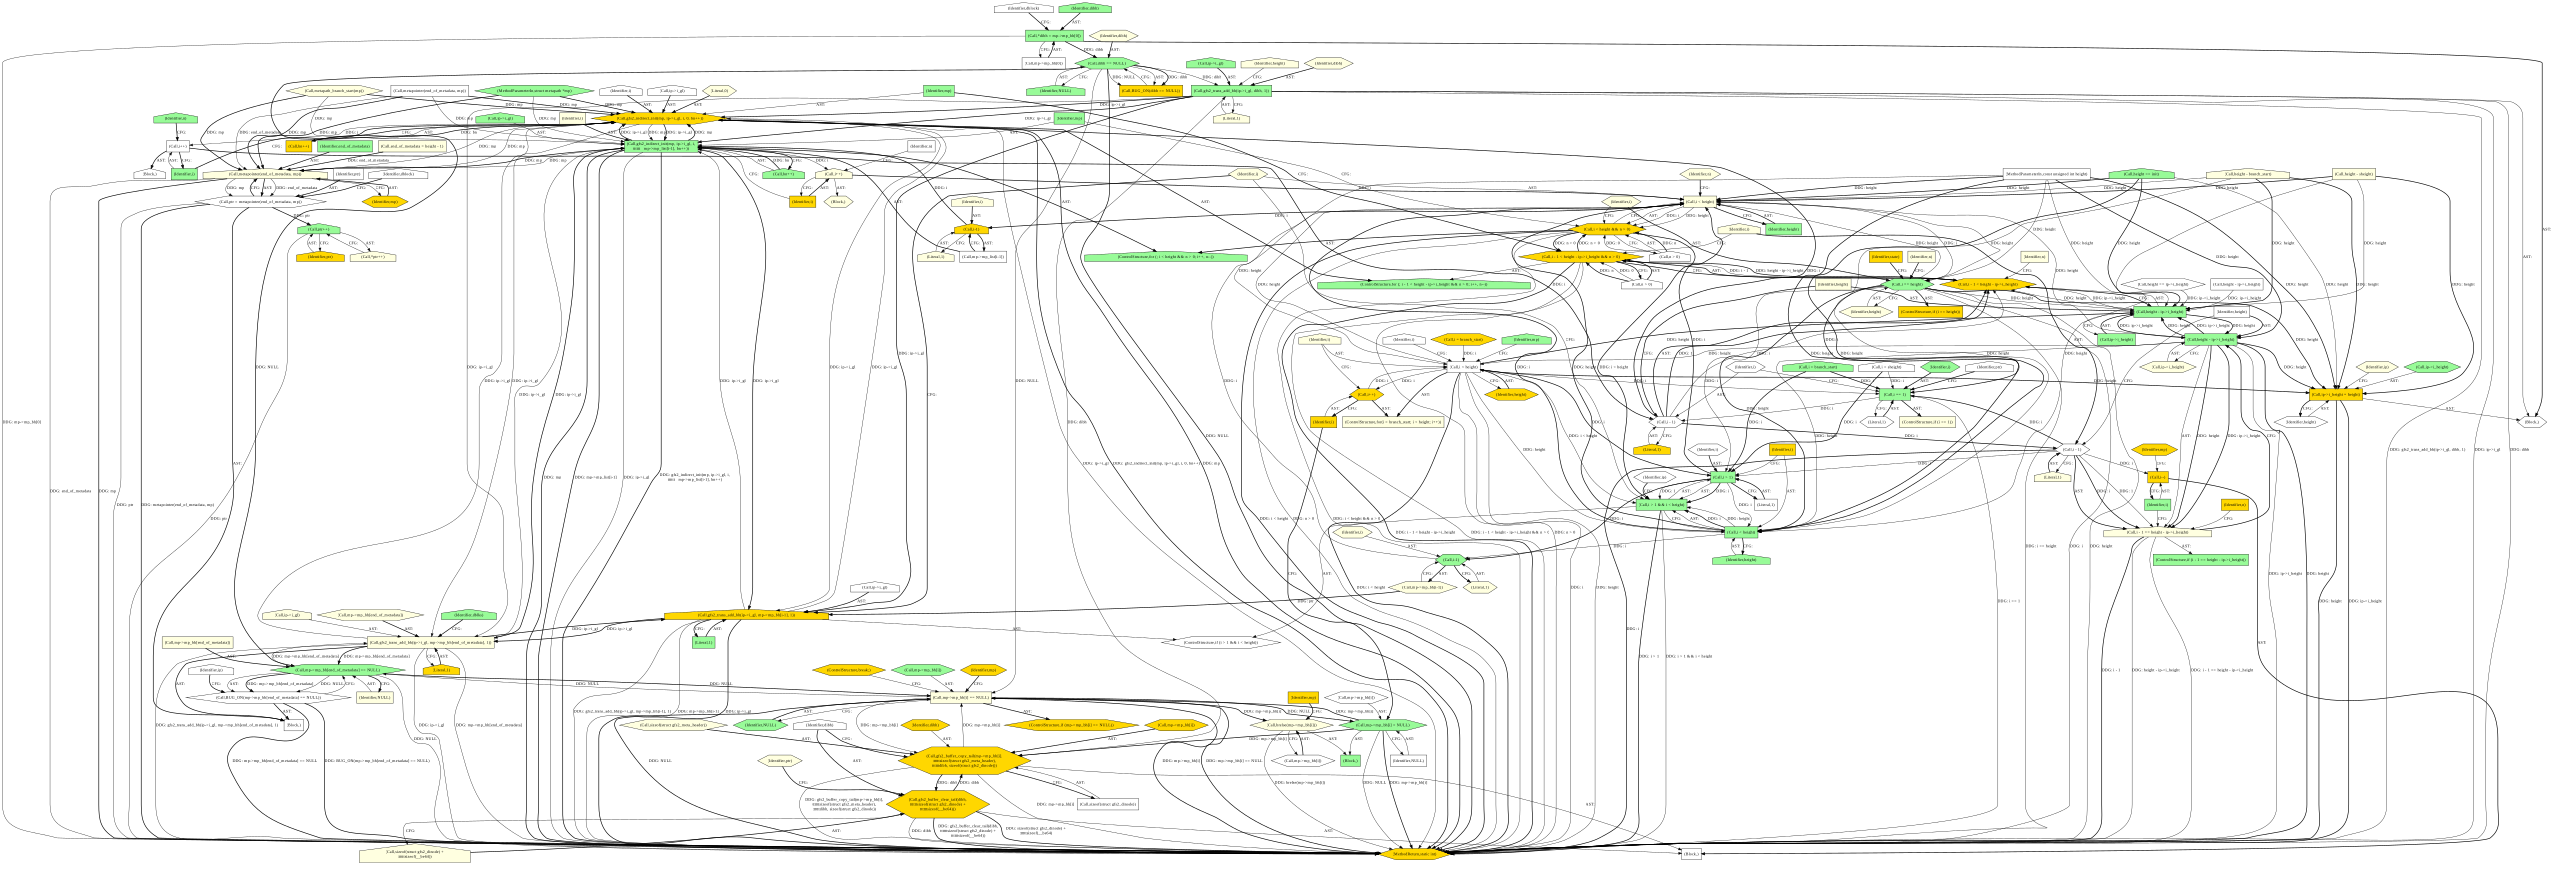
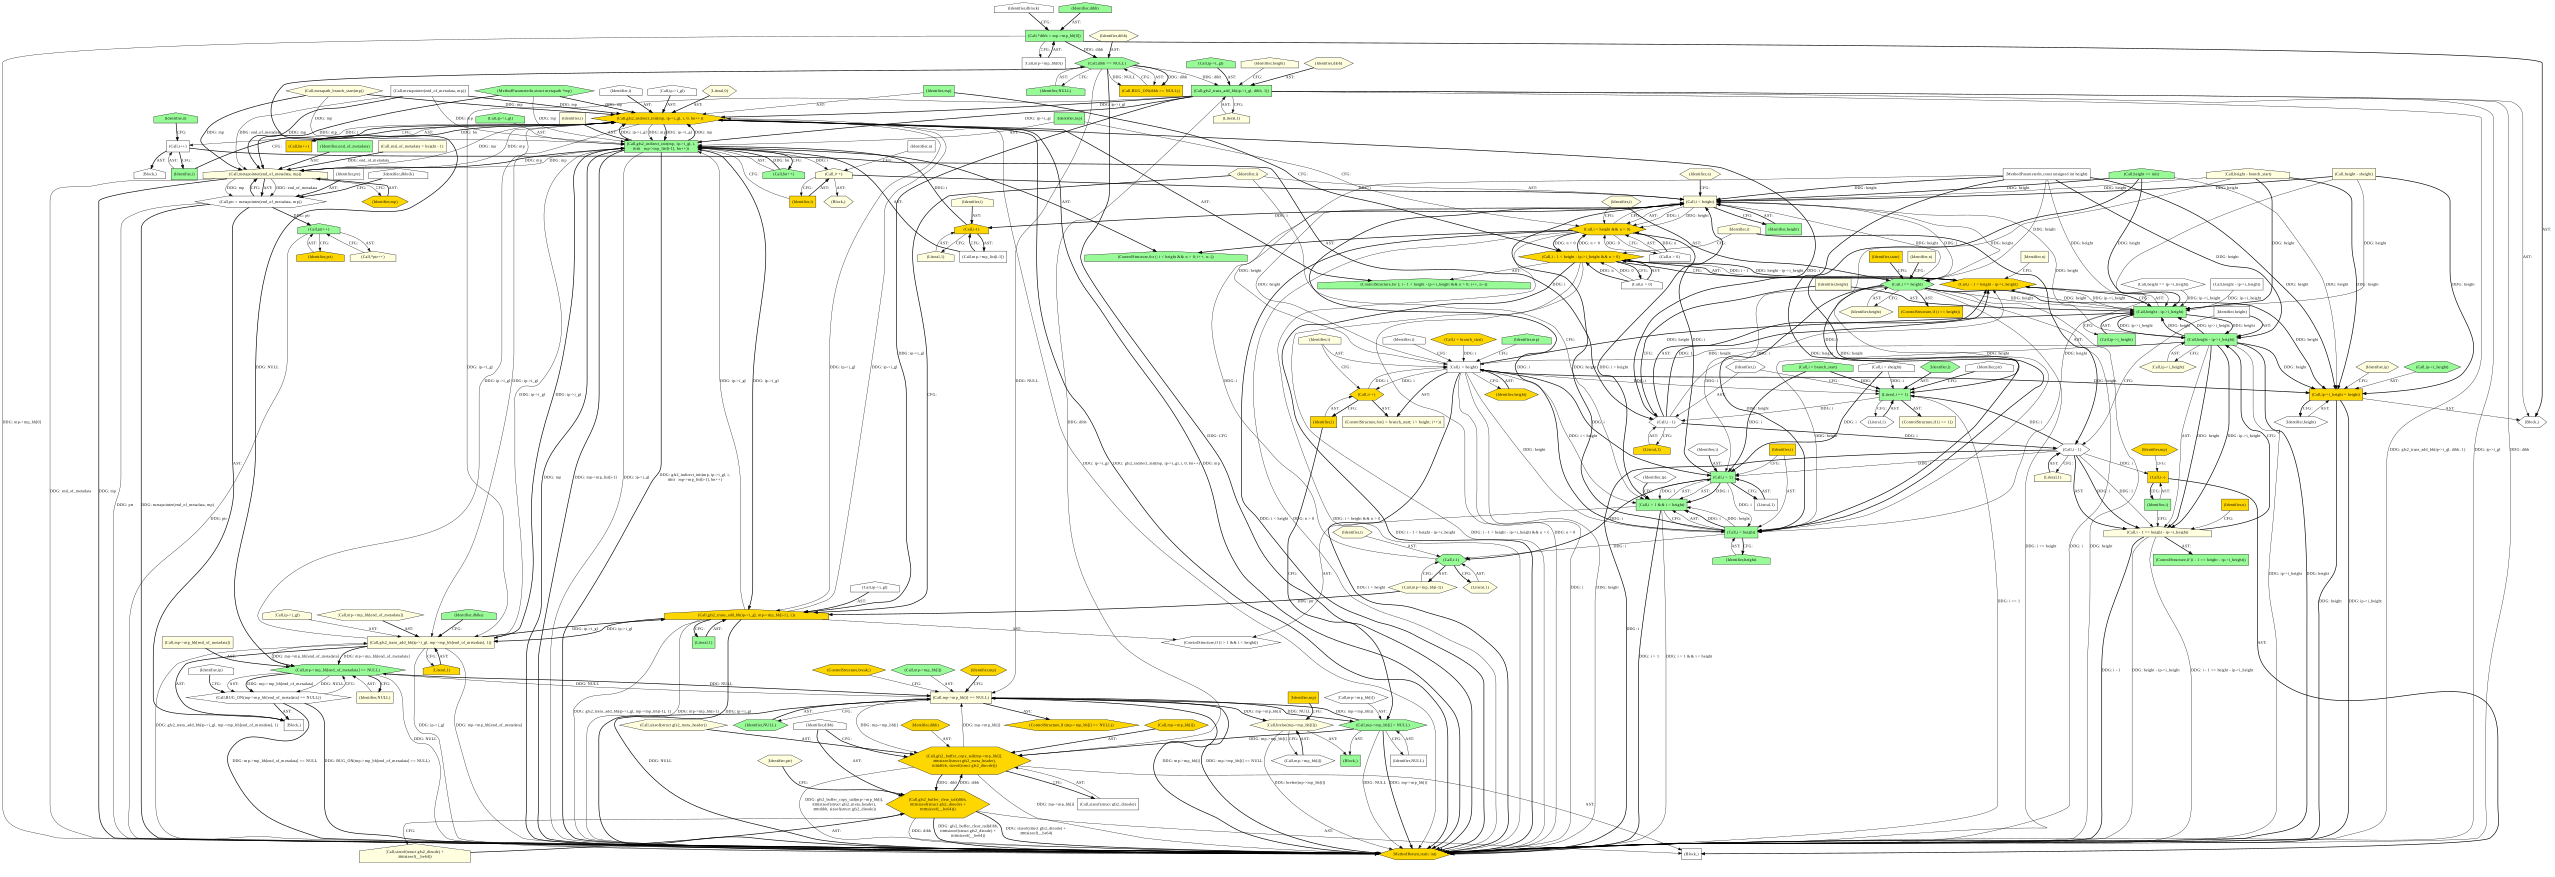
node "(Call,i == 1)": label "(Call,i == 1)" -> "(Literal,i == 1)"
edge "(Call,dibh == NULL)" -> "(MethodReturn,static int)": label "DDG: NULL" -> "DDG: CFG"
edge "(Call,i - 1 == height - ip->i_height)" -> "(ControlStructure,if (i - 1 == height - ip->i_height))": style solid -> bold
